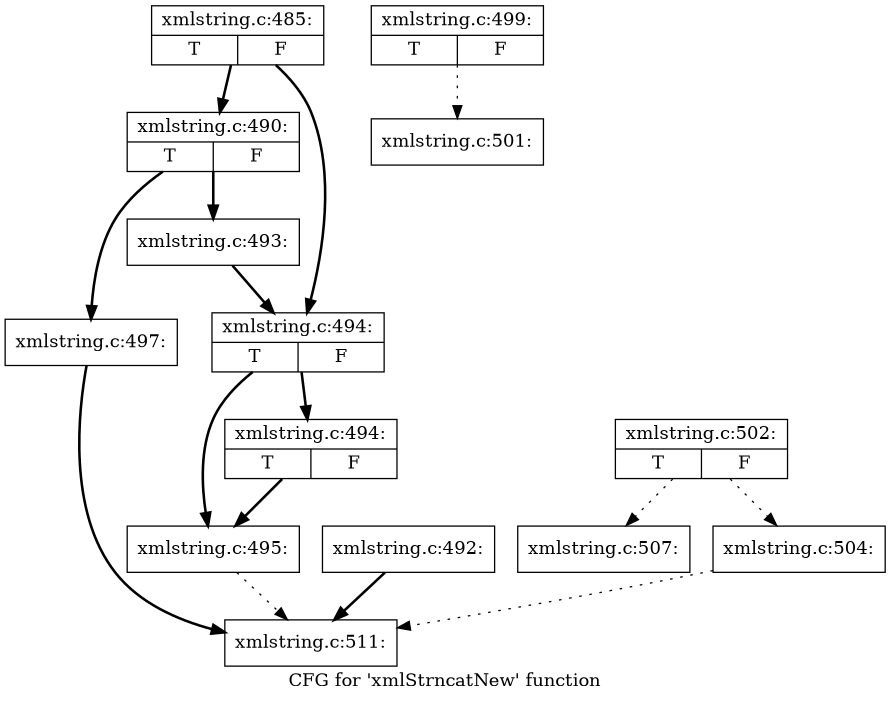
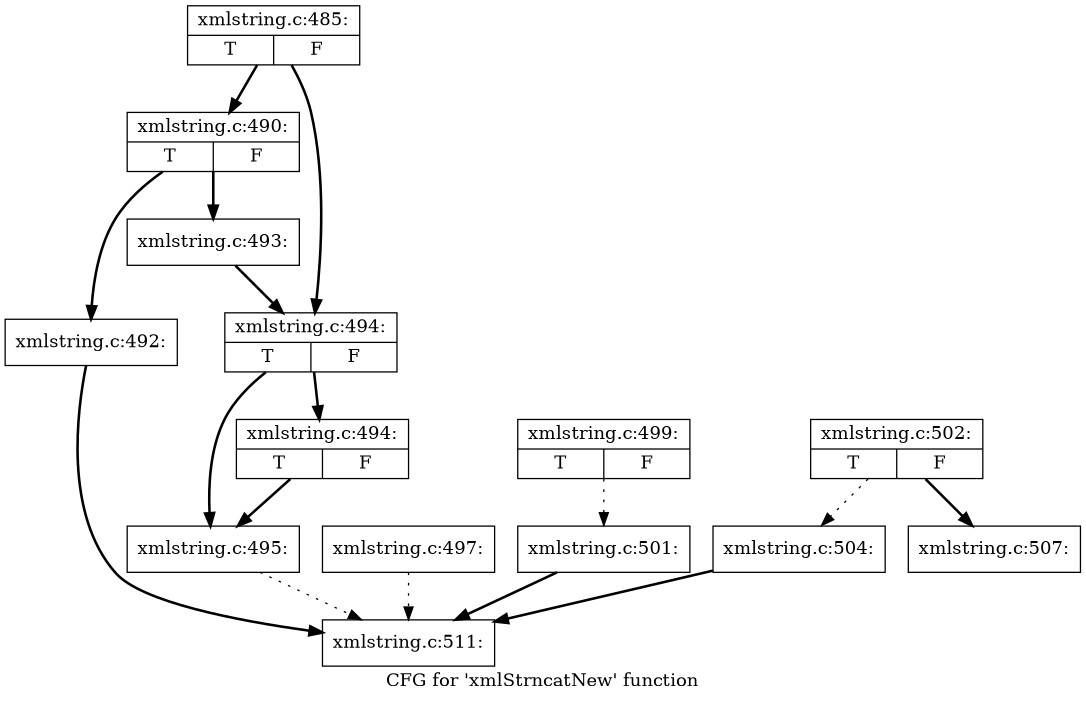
edge "xmlstring.c:490:" -> "xmlstring.c:497:": now "xmlstring.c:490:" -> "xmlstring.c:492:"
edge "xmlstring.c:502:" -> "xmlstring.c:507:": style dotted -> bold
edge "xmlstring.c:497:" -> "xmlstring.c:511:": style bold -> dotted
edge "xmlstring.c:501:" -> "xmlstring.c:511:": added
edge "xmlstring.c:504:" -> "xmlstring.c:511:": style dotted -> bold
